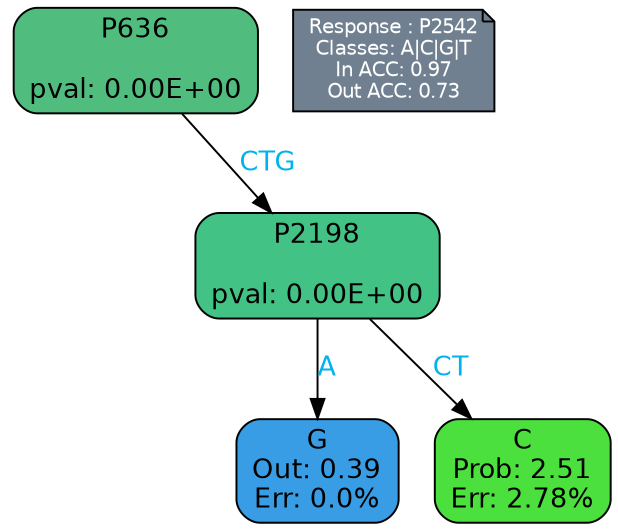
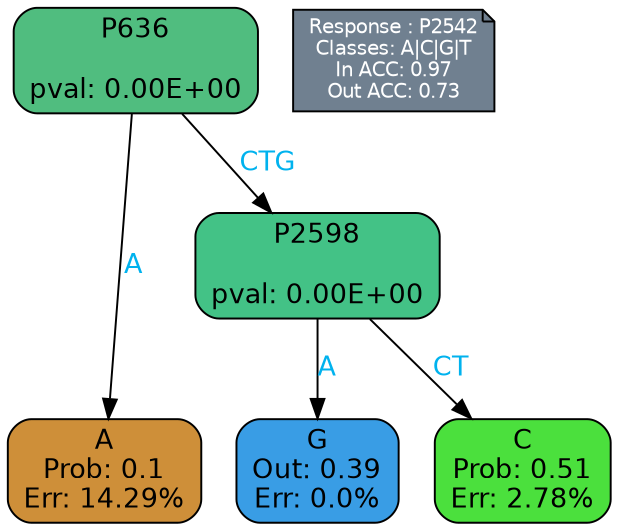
node "P2198 pval: 0.00E+00": label "P2198 pval: 0.00E+00" -> "P2598 pval: 0.00E+00"
node "A Prob: 0.1 Err: 14.29%": added
node "C Prob: 2.51 Err: 2.78%": label "C Prob: 2.51 Err: 2.78%" -> "C Prob: 0.51 Err: 2.78%"
